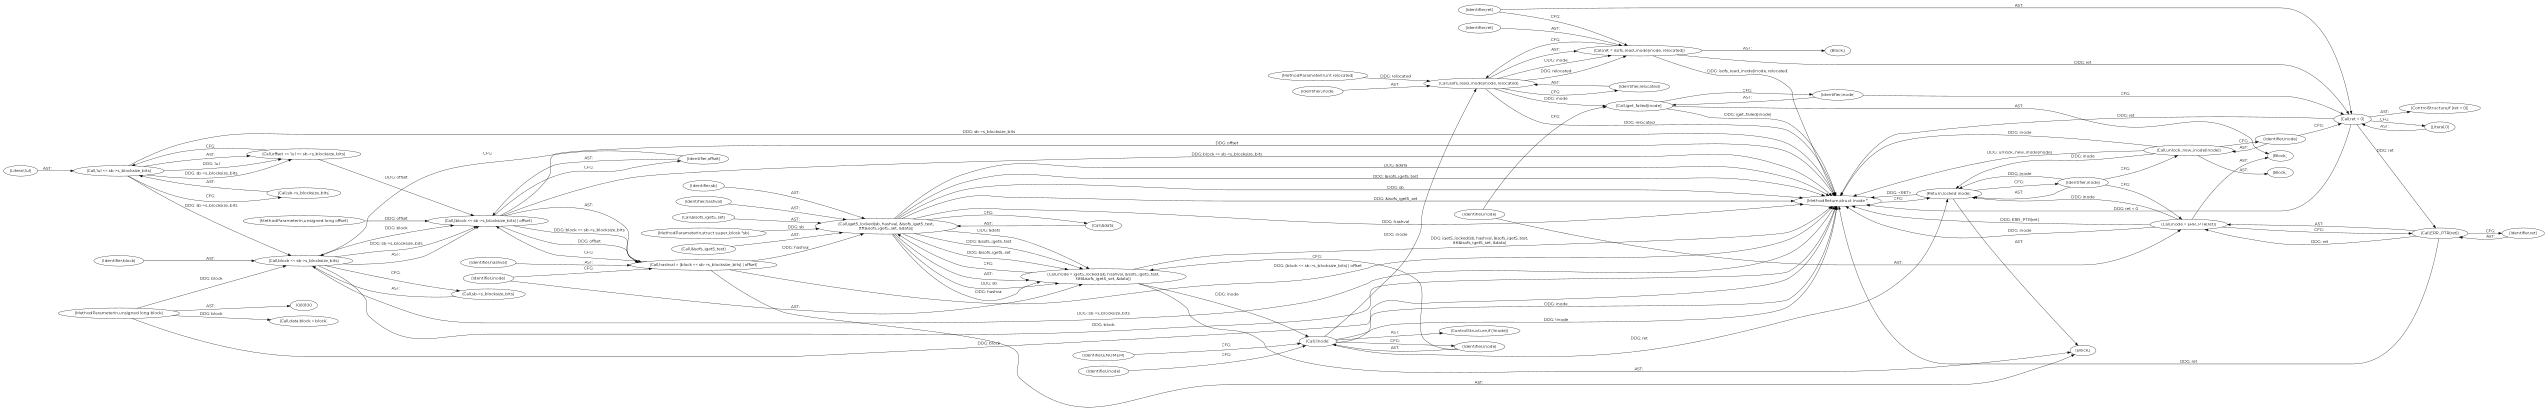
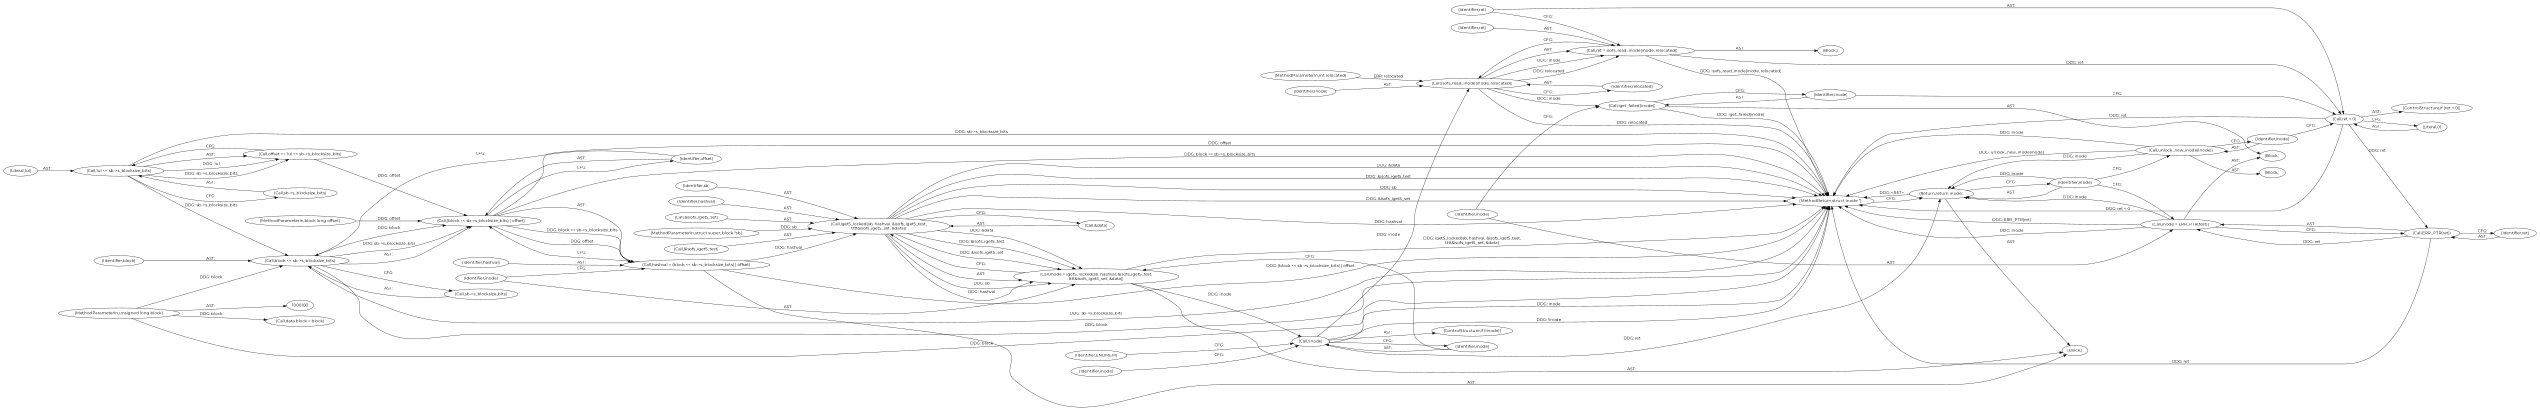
edge "(MethodParameterIn,int relocated)" -> "(Call,isofs_read_inode(inode, relocated))": label "DDG: relocated" -> "ERR: relocated"
node "(Return,locked inode;)": label "(Return,locked inode;)" -> "(Return,return inode;)"
node "(MethodParameterIn,unsigned long offset)": label "(MethodParameterIn,unsigned long offset)" -> "(MethodParameterIn,block long offset)"
node "(Call,inode = ERR_PTR(ret))": label "(Call,inode = ERR_PTR(ret))" -> "(Call,inode = ERR_PTR(test))"
